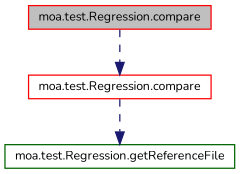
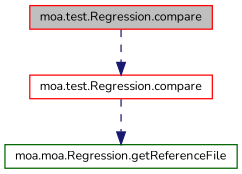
node "moa.test.Regression.getReferenceFile": label "moa.test.Regression.getReferenceFile" -> "moa.moa.Regression.getReferenceFile"
